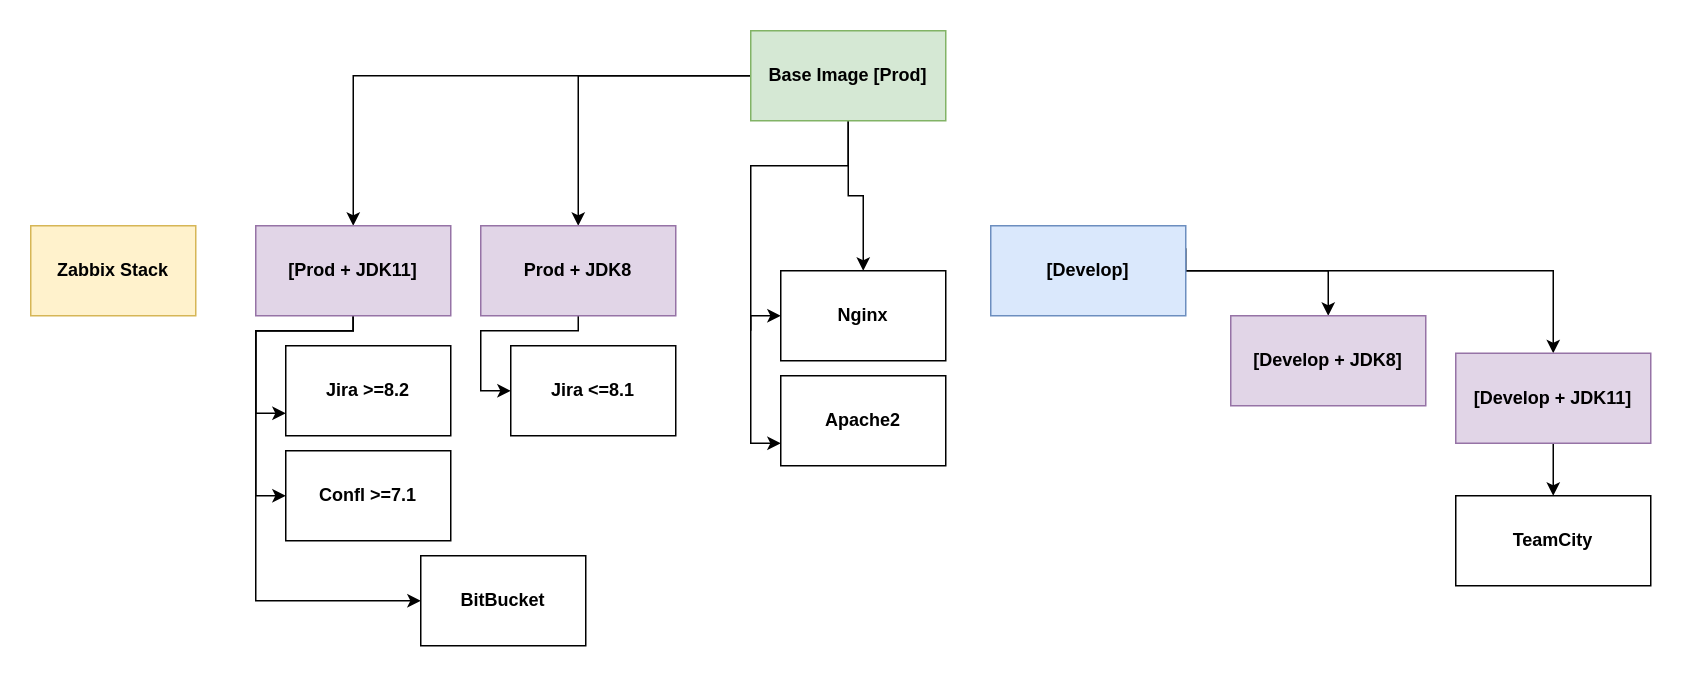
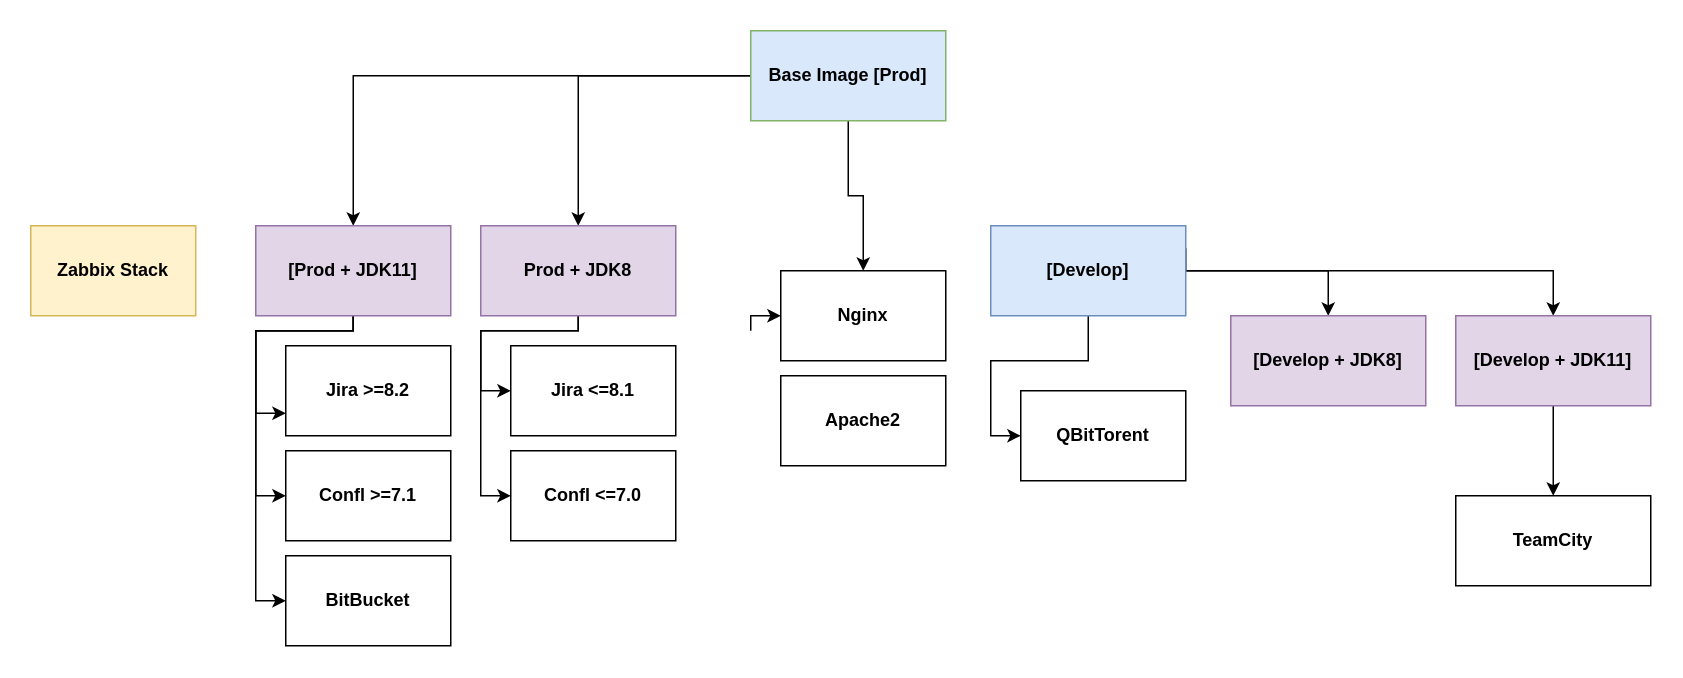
node "Base Image [Prod]": fillcolor #d5e8d4 -> #dae8fc
edge "Base Image [Prod]" -> "Apache2": removed
edge "[Develop]" -> "QBitTorent": added
node "[Develop + JDK11]": moved (1553, 398) -> (1553, 361)
node "QBitTorent": added
edge "Prod + JDK8" -> "Confl <=7.0": added
node "Confl <=7.0": added
node "BitBucket": moved (503, 601) -> (368, 601)
